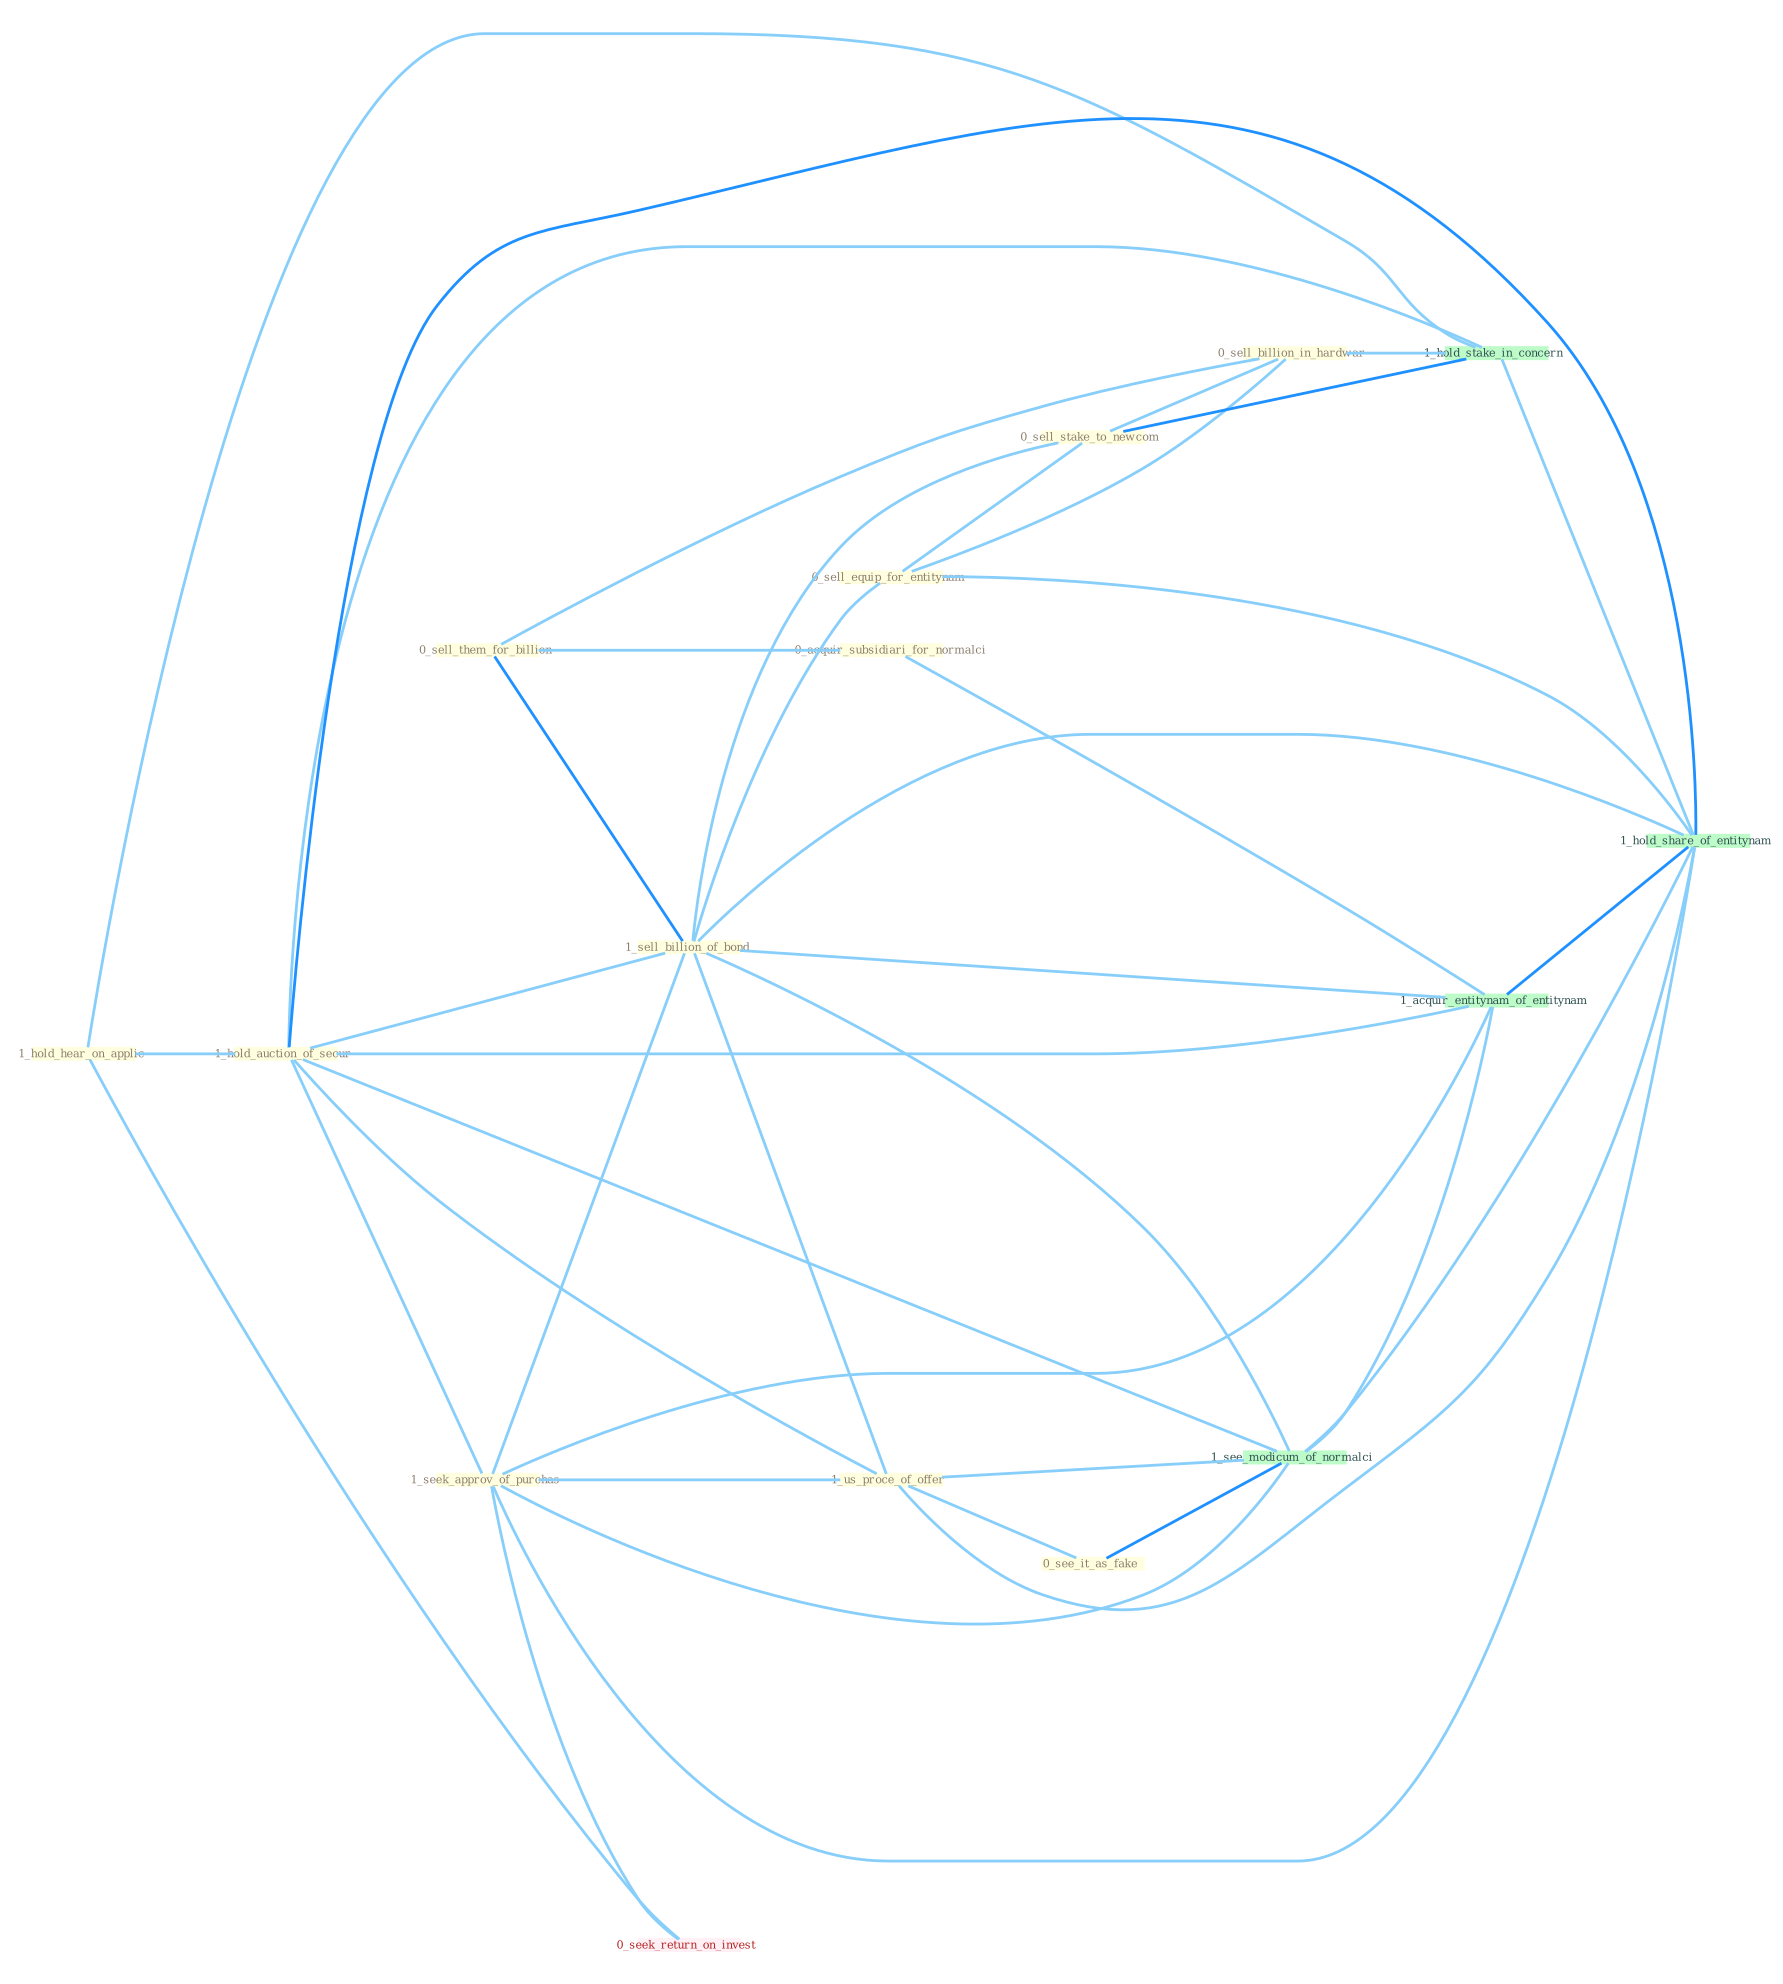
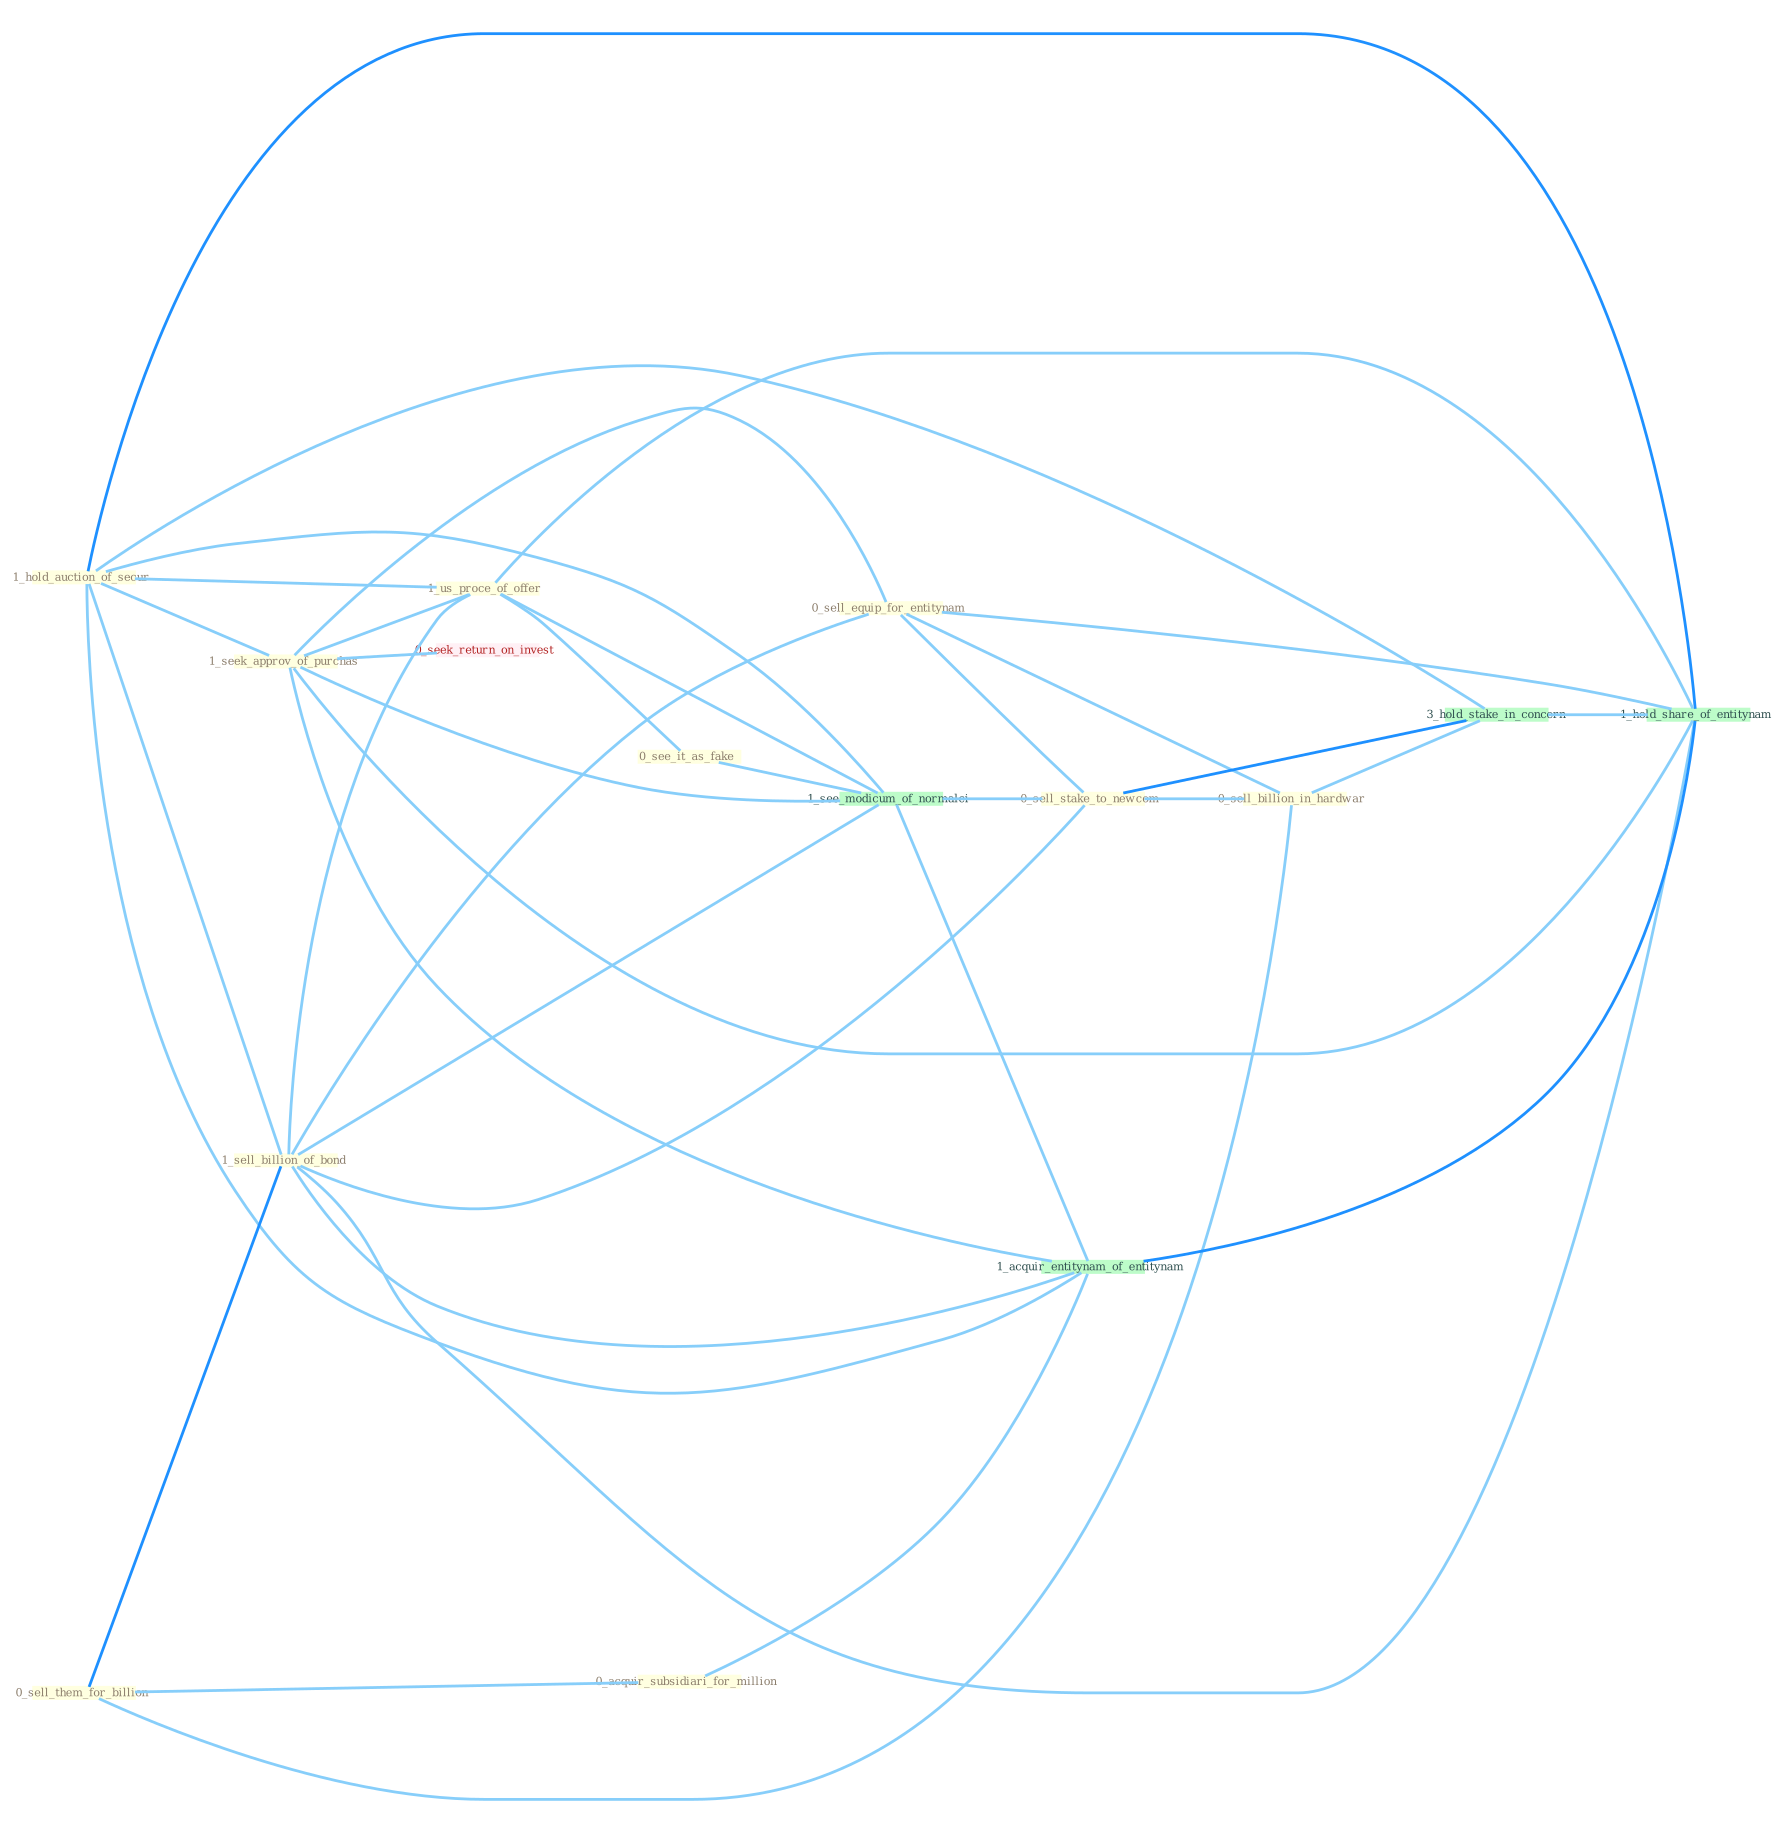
node "1_hold_stake_in_concern": label "1_hold_stake_in_concern" -> "3_hold_stake_in_concern"
node "0_acquir_subsidiari_for_normalci": label "0_acquir_subsidiari_for_normalci" -> "0_acquir_subsidiari_for_million"
node "1_hold_hear_on_applic": removed
edge "1_hold_share_of_entitynam" -- "1_see_modicum_of_normalci": now "0_sell_stake_to_newcom" -- "1_see_modicum_of_normalci"
edge "1_sell_billion_of_bond" -- "1_seek_approv_of_purchas": now "0_sell_equip_for_entitynam" -- "1_seek_approv_of_purchas"
edge "1_see_modicum_of_normalci" -- "0_see_it_as_fake": color #1e90ff -> #87cefa
